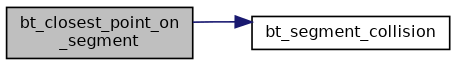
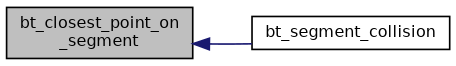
edge "bt_closest_point_on _segment" -> "bt_segment_collision": reversed
